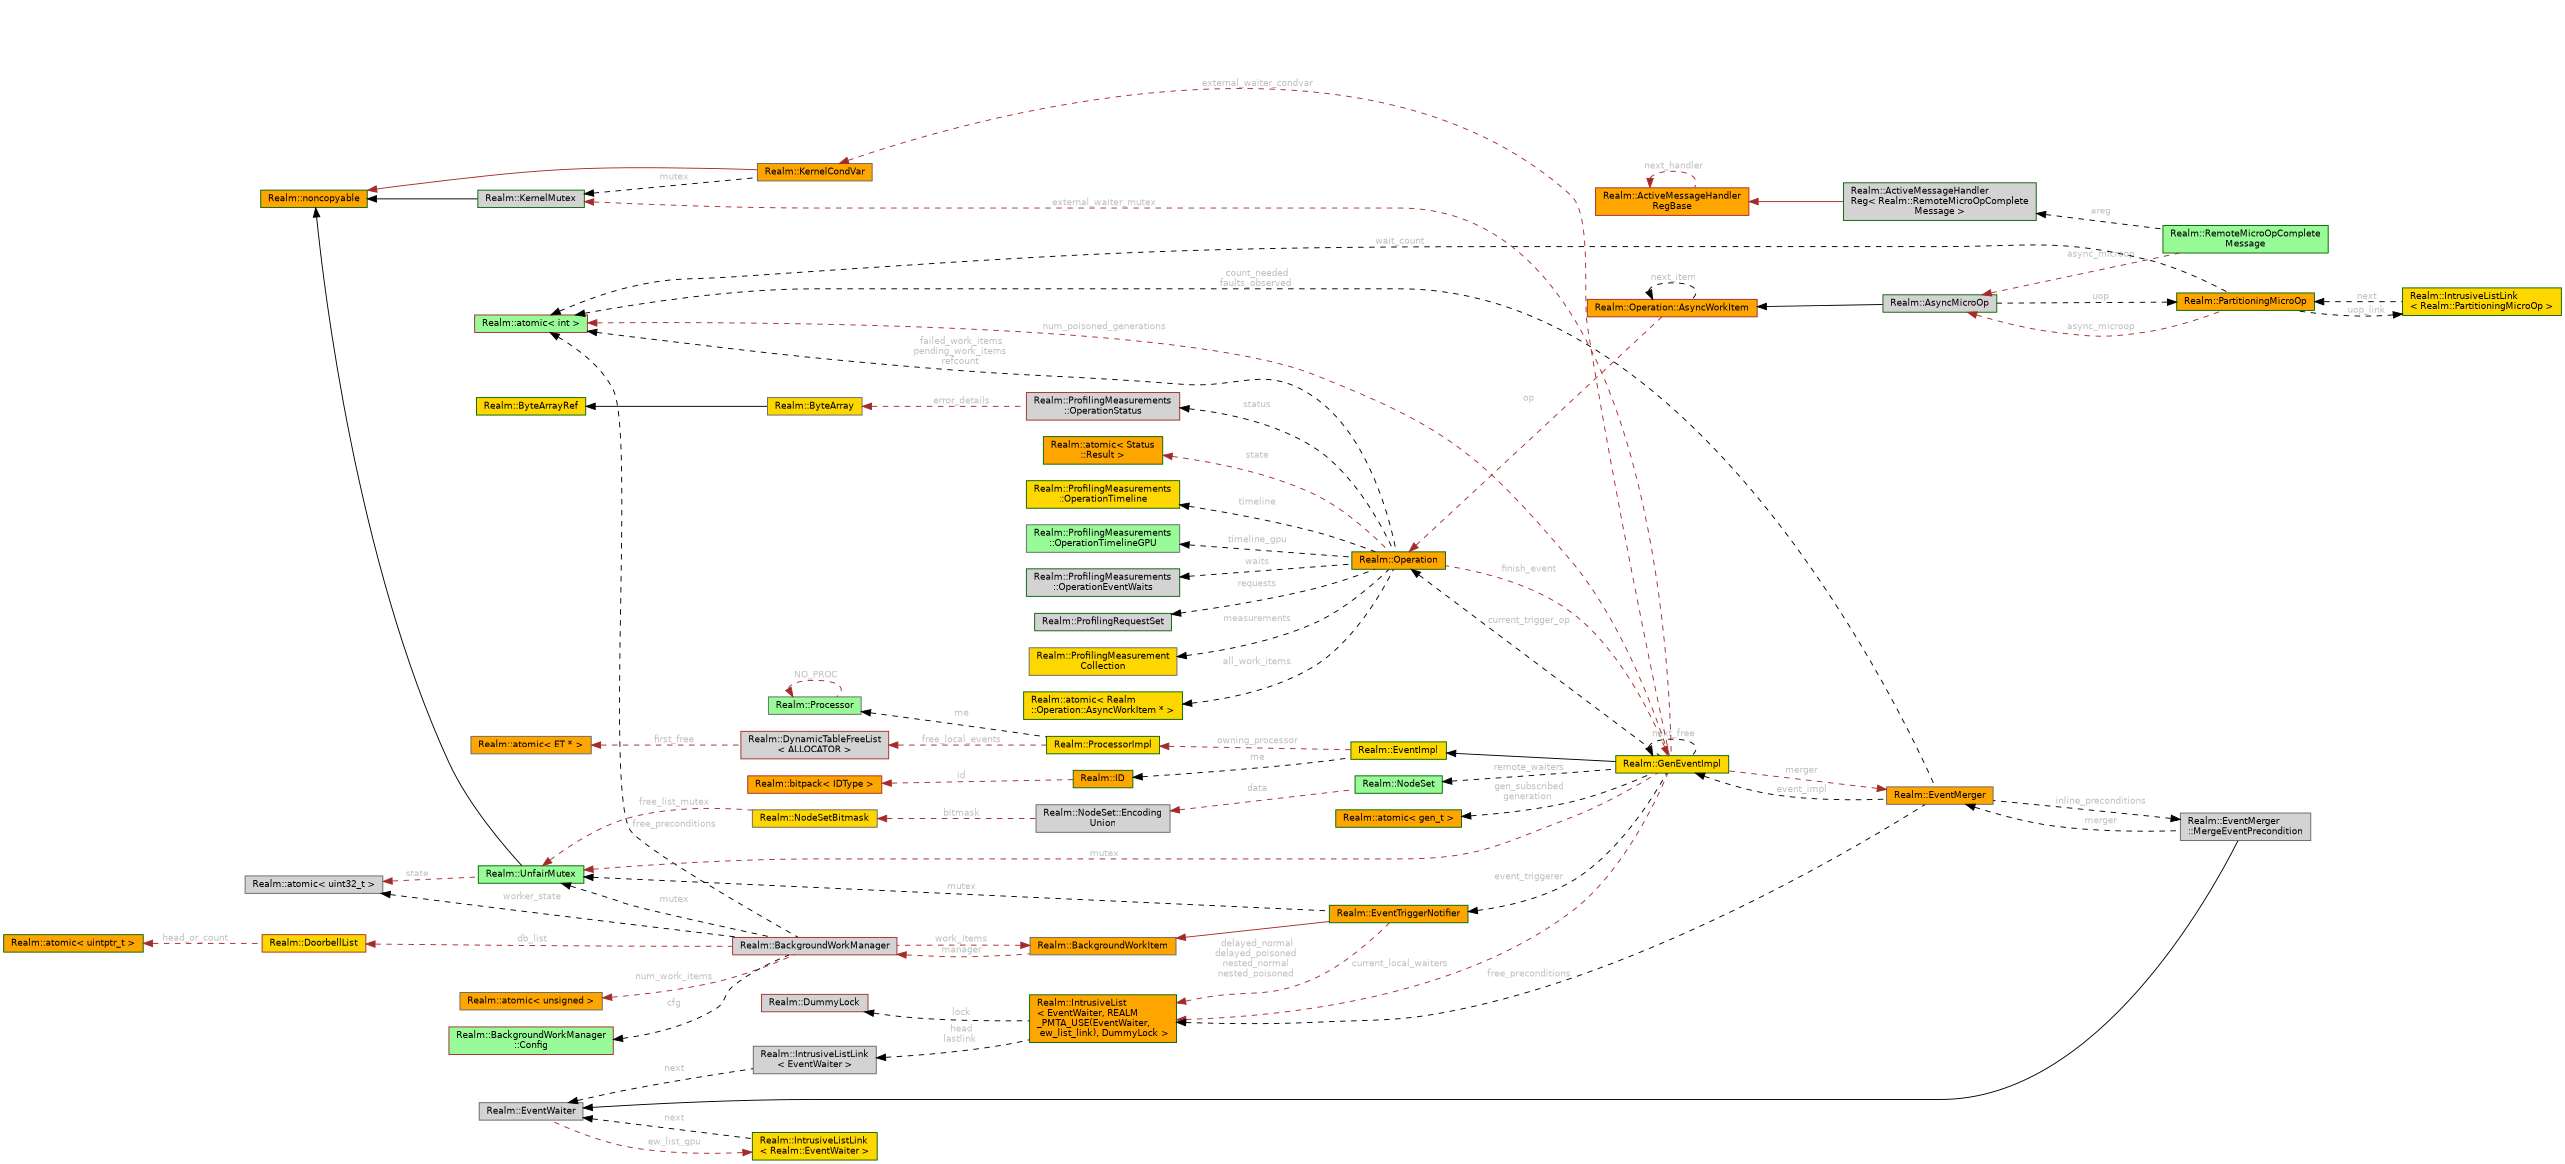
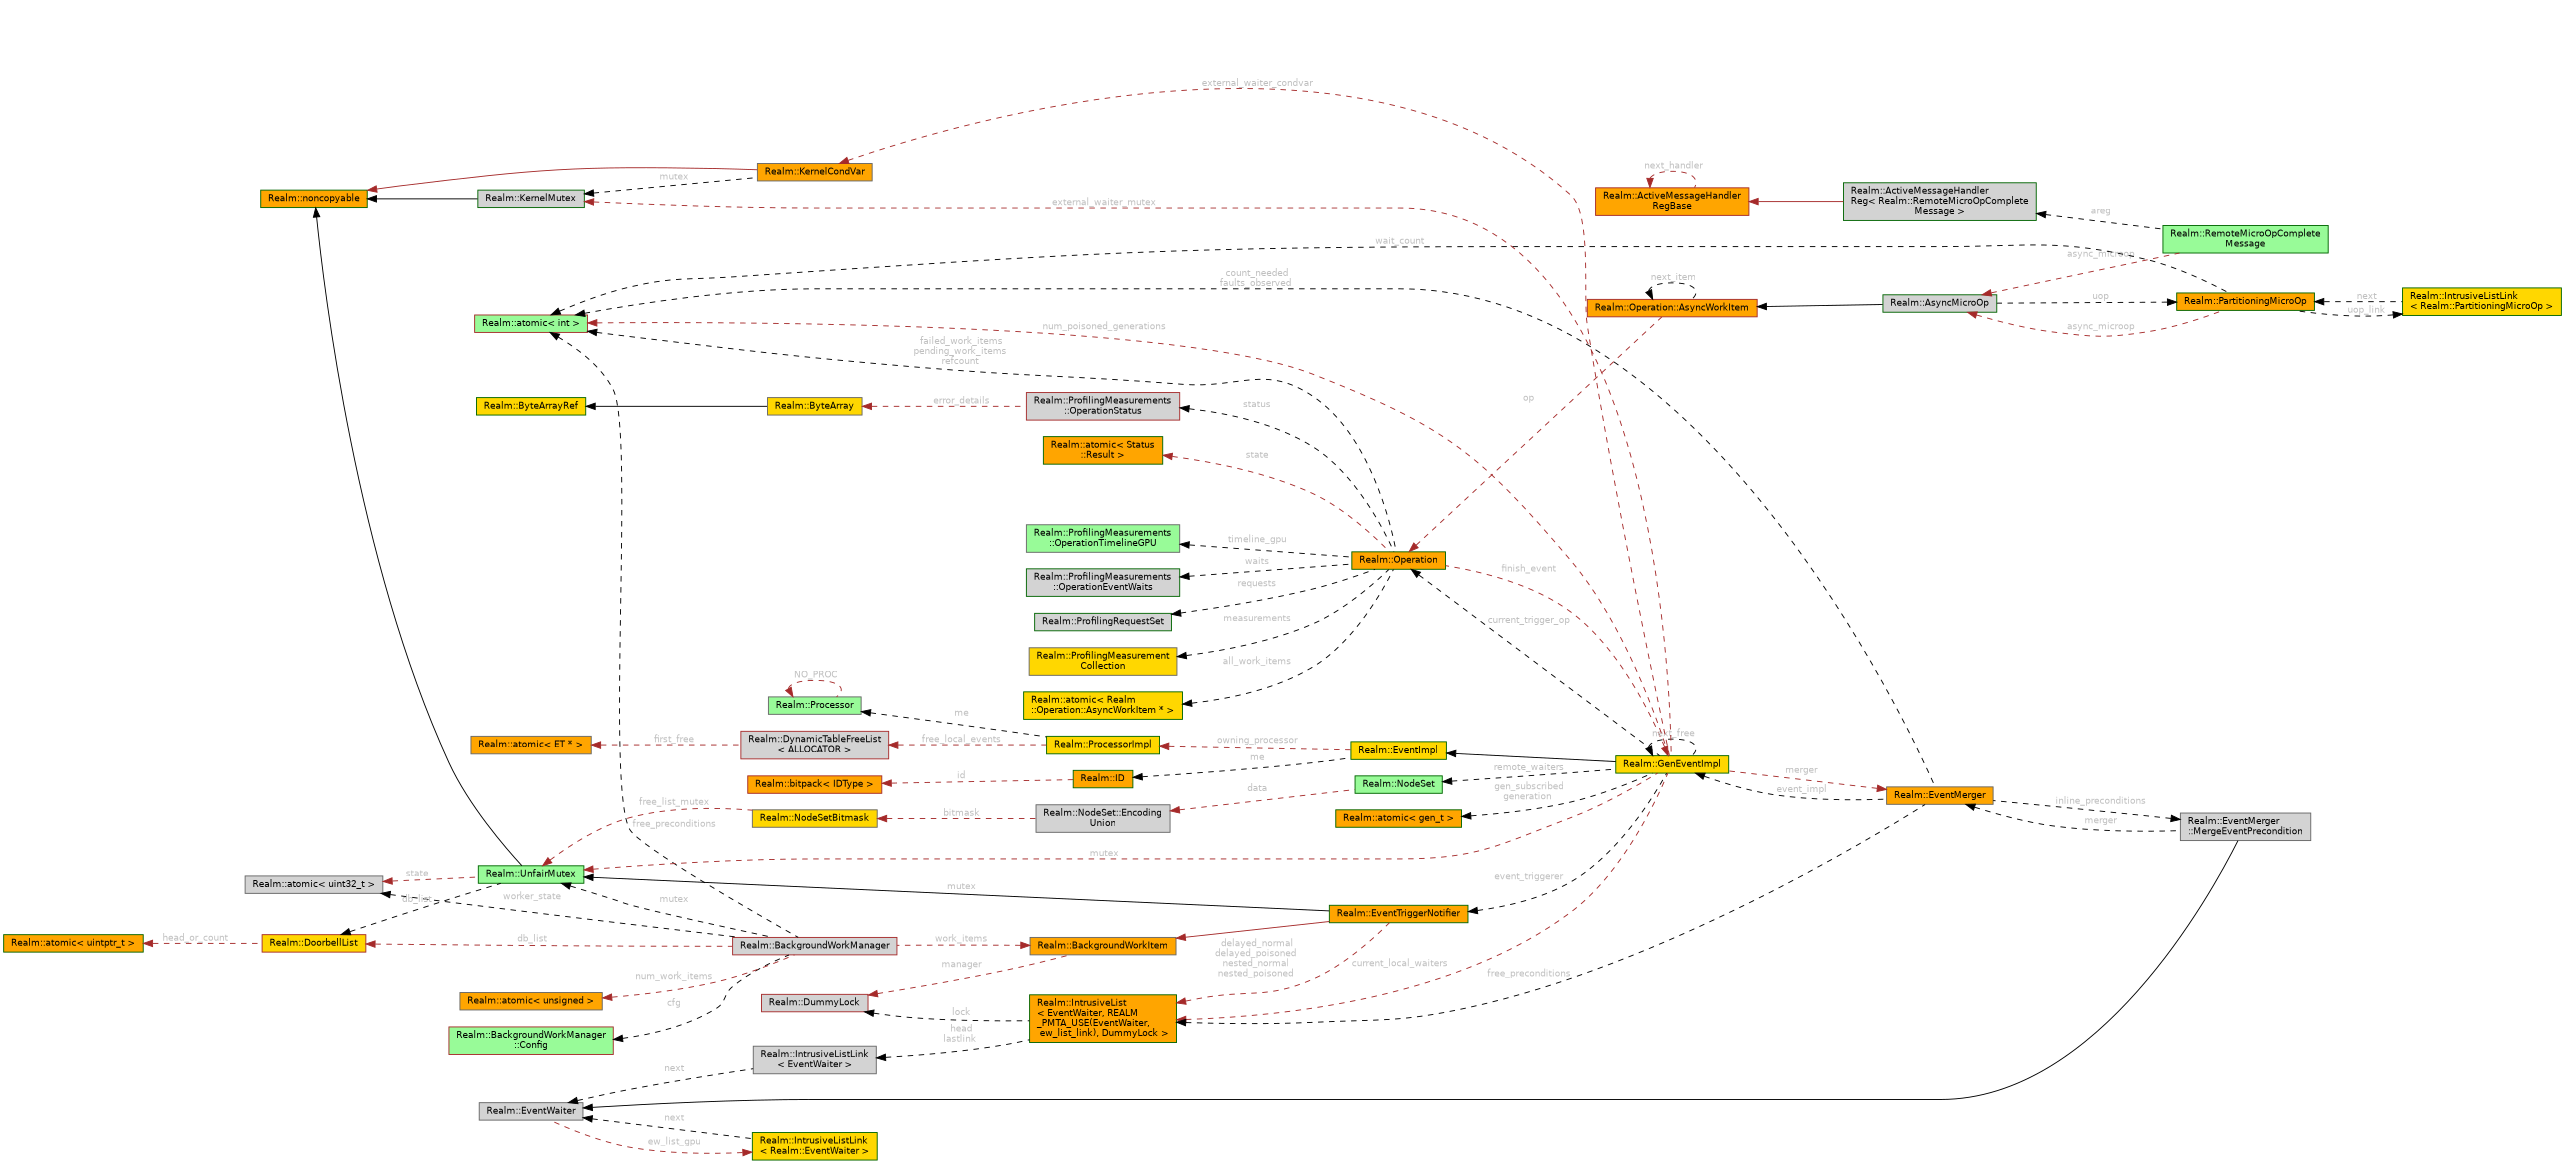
node "Realm::ProfilingMeasurements ::OperationTimeline": removed
edge "Realm::EventTriggerNotifier" -> "Realm::UnfairMutex": style dashed -> solid
edge "Realm::UnfairMutex" -> "Realm::DoorbellList": added, label "db_list"
edge "Realm::BackgroundWorkItem" -> "Realm::BackgroundWorkManager": now "Realm::BackgroundWorkItem" -> "Realm::DummyLock"
